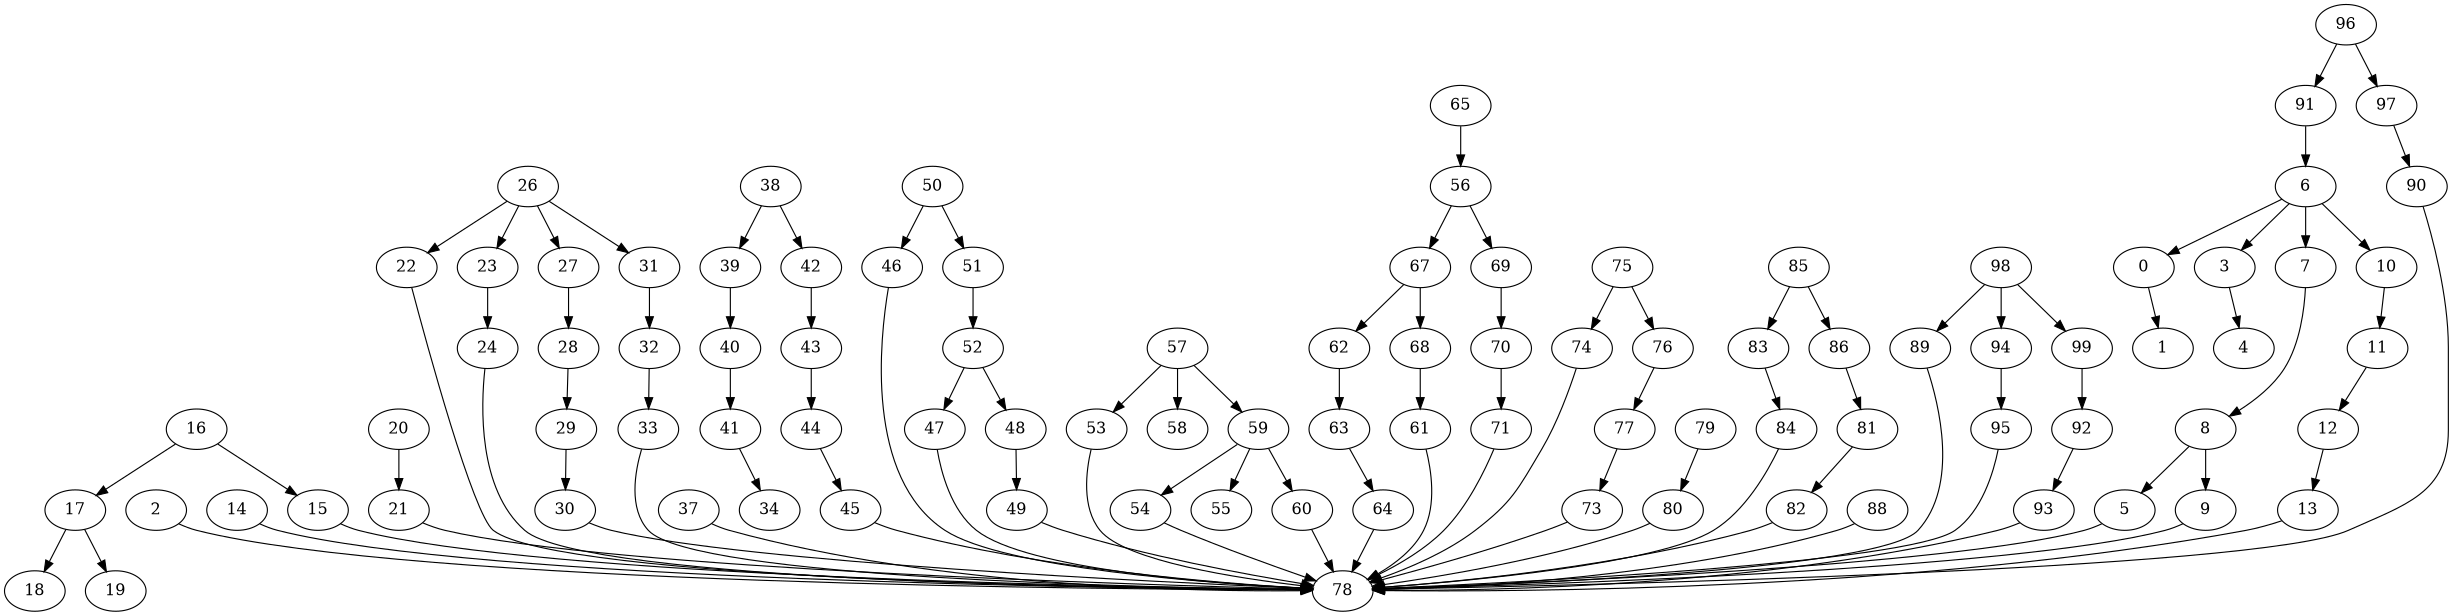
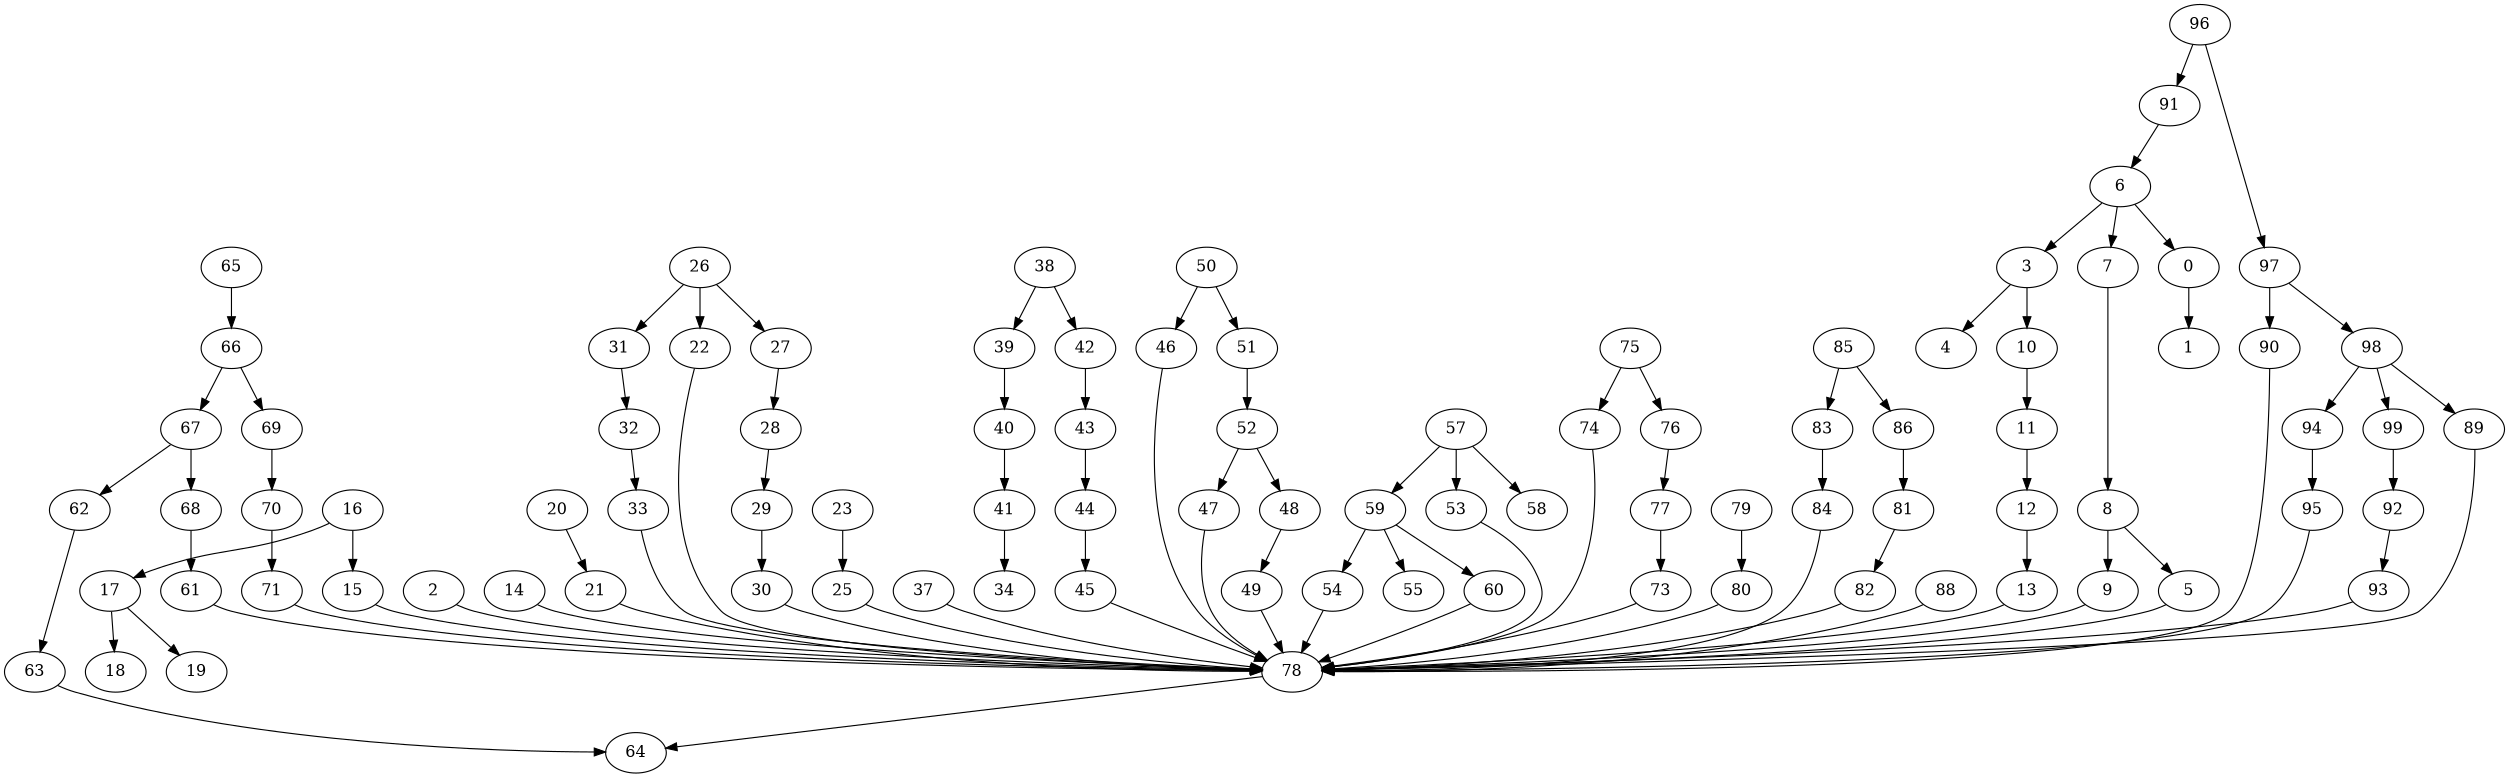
node "56": label "56" -> "66"
edge "26" -> "23": removed
edge "6" -> "10": now "3" -> "10"
edge "97" -> "98": added
node "24": label "24" -> "25"
edge "64" -> "78": reversed
